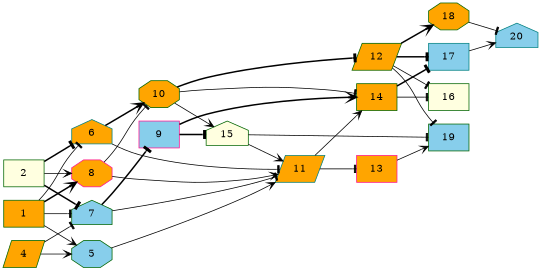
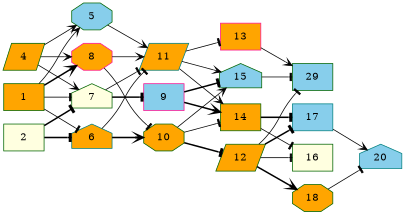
node "15": fillcolor lightyellow -> skyblue
node "19": label "19" -> "29"
edge "15" -> "11": reversed
edge "2" -> "8": now "4" -> "8"
node "7": fillcolor skyblue -> lightyellow
edge "4" -> "7": arrowhead tee -> vee
